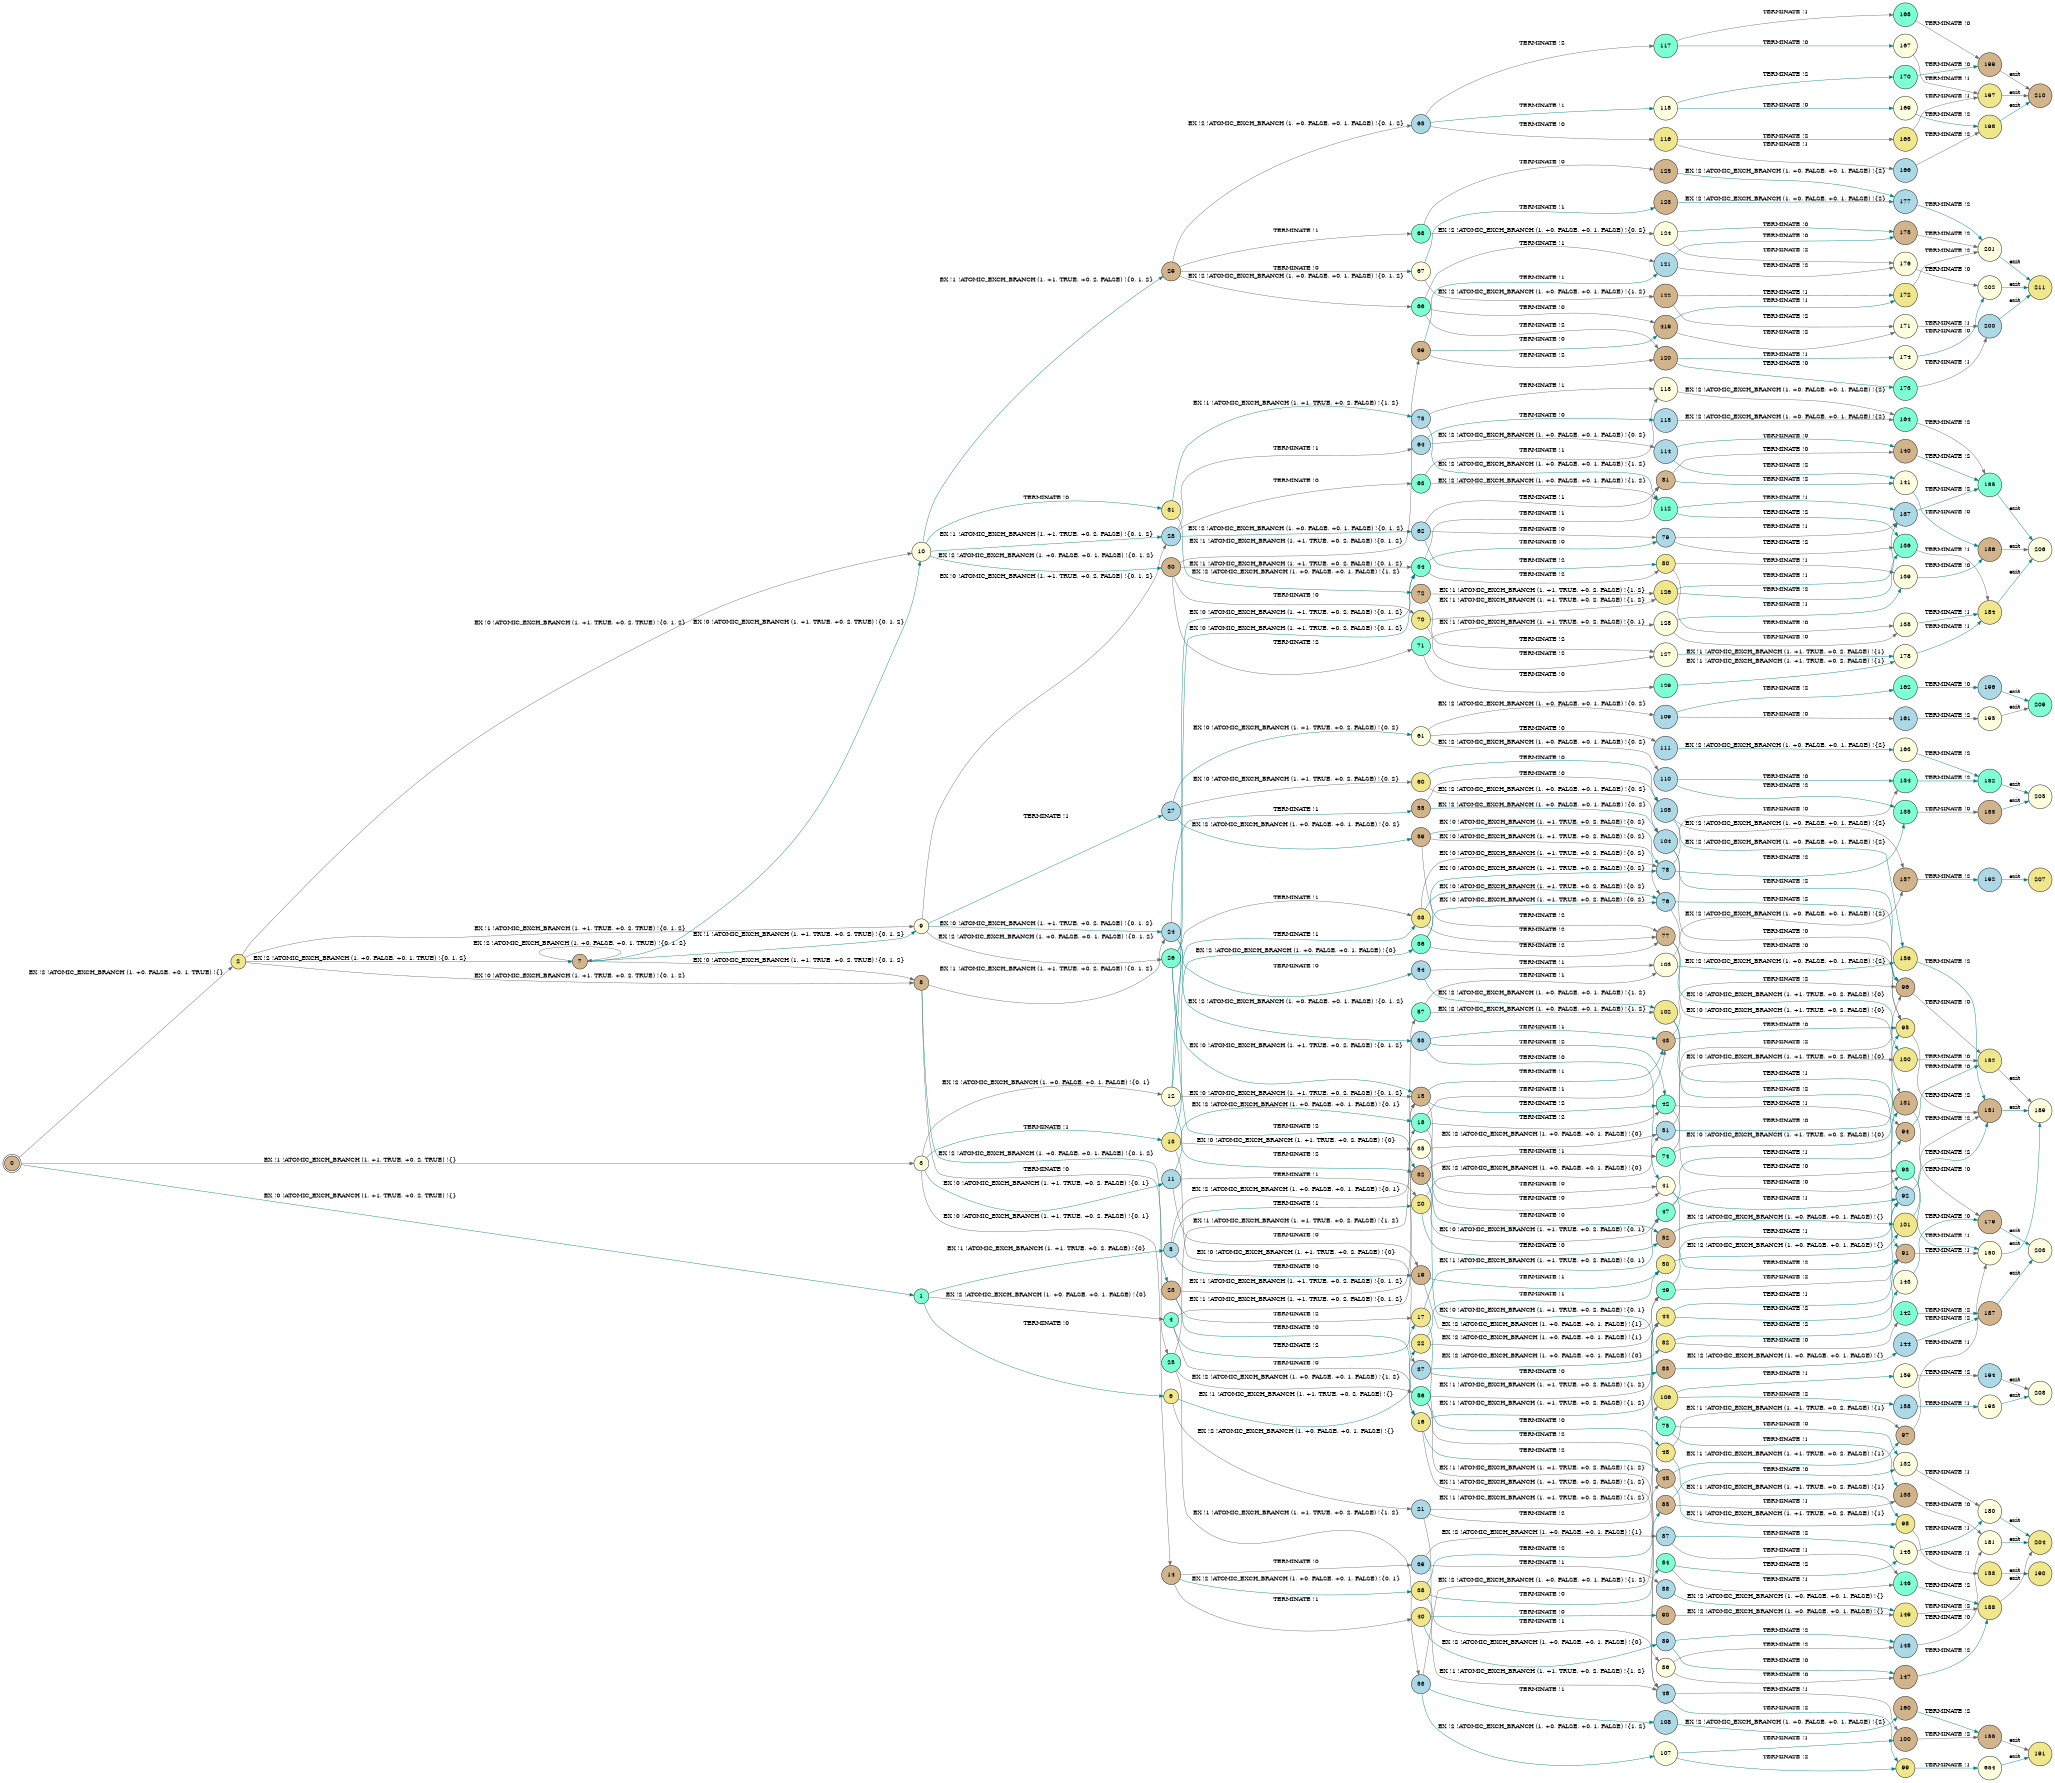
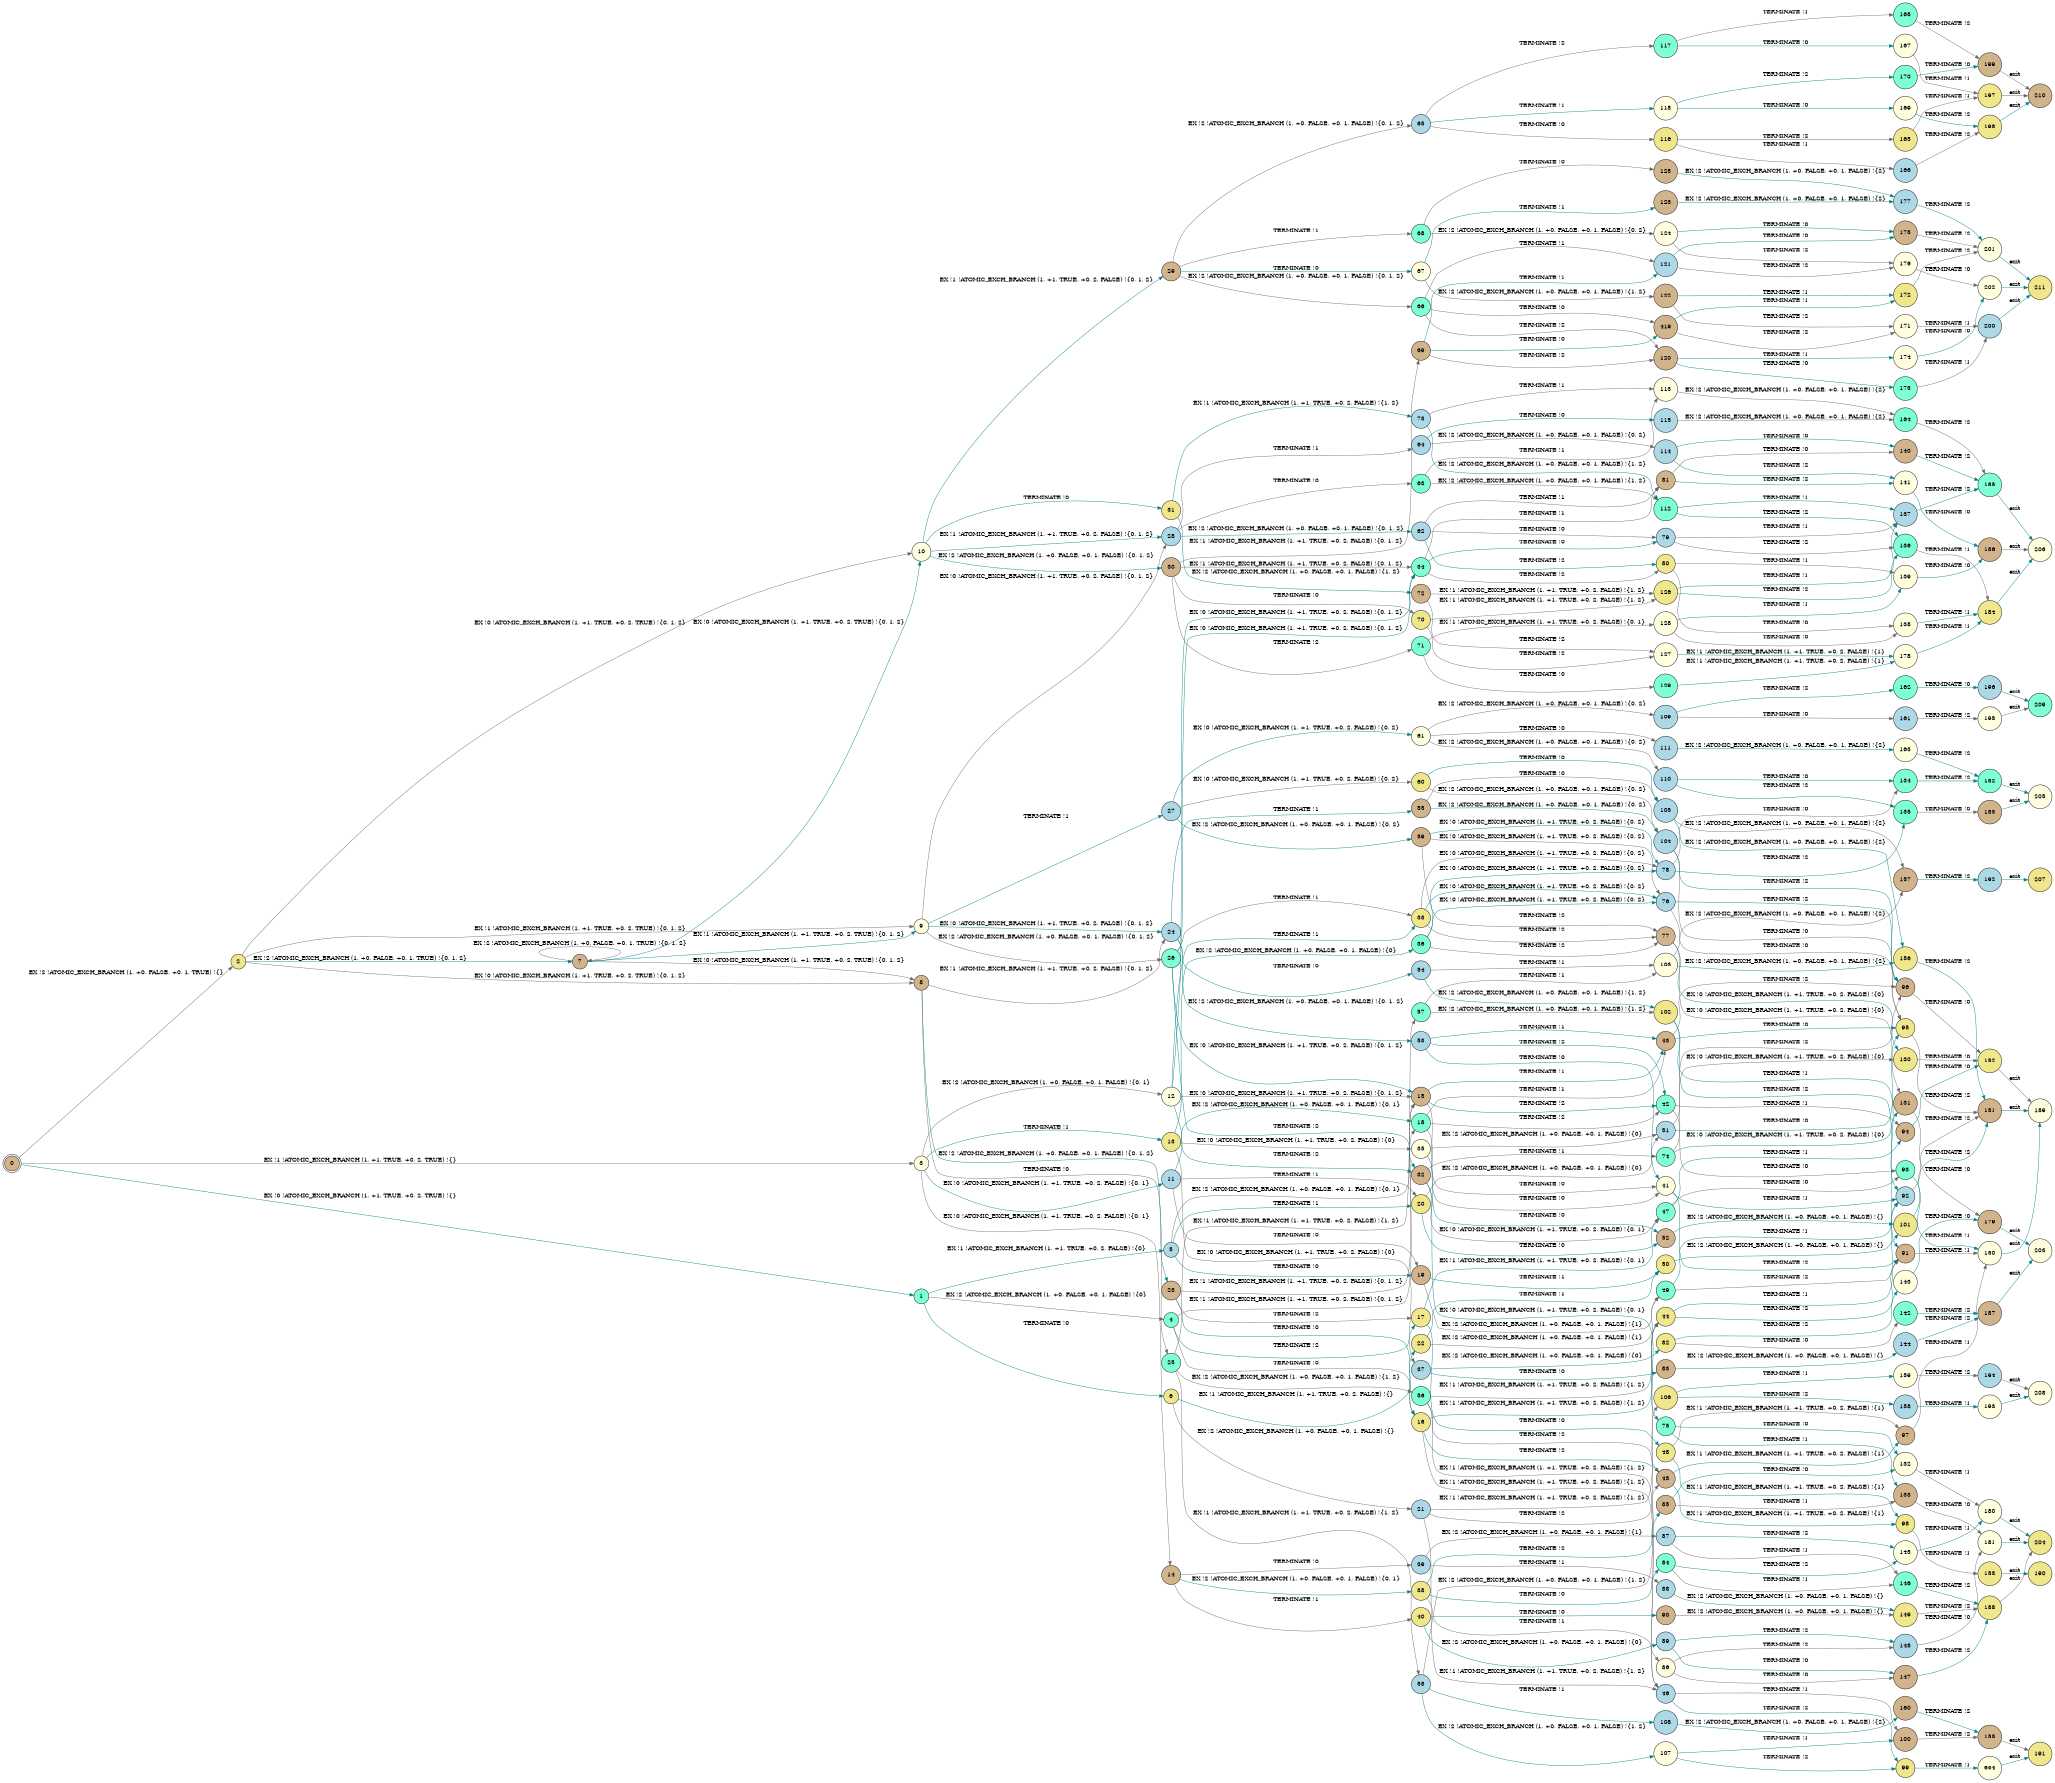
edge "168" -> "199": label "TERMINATE !0" -> "TERMINATE !2"
